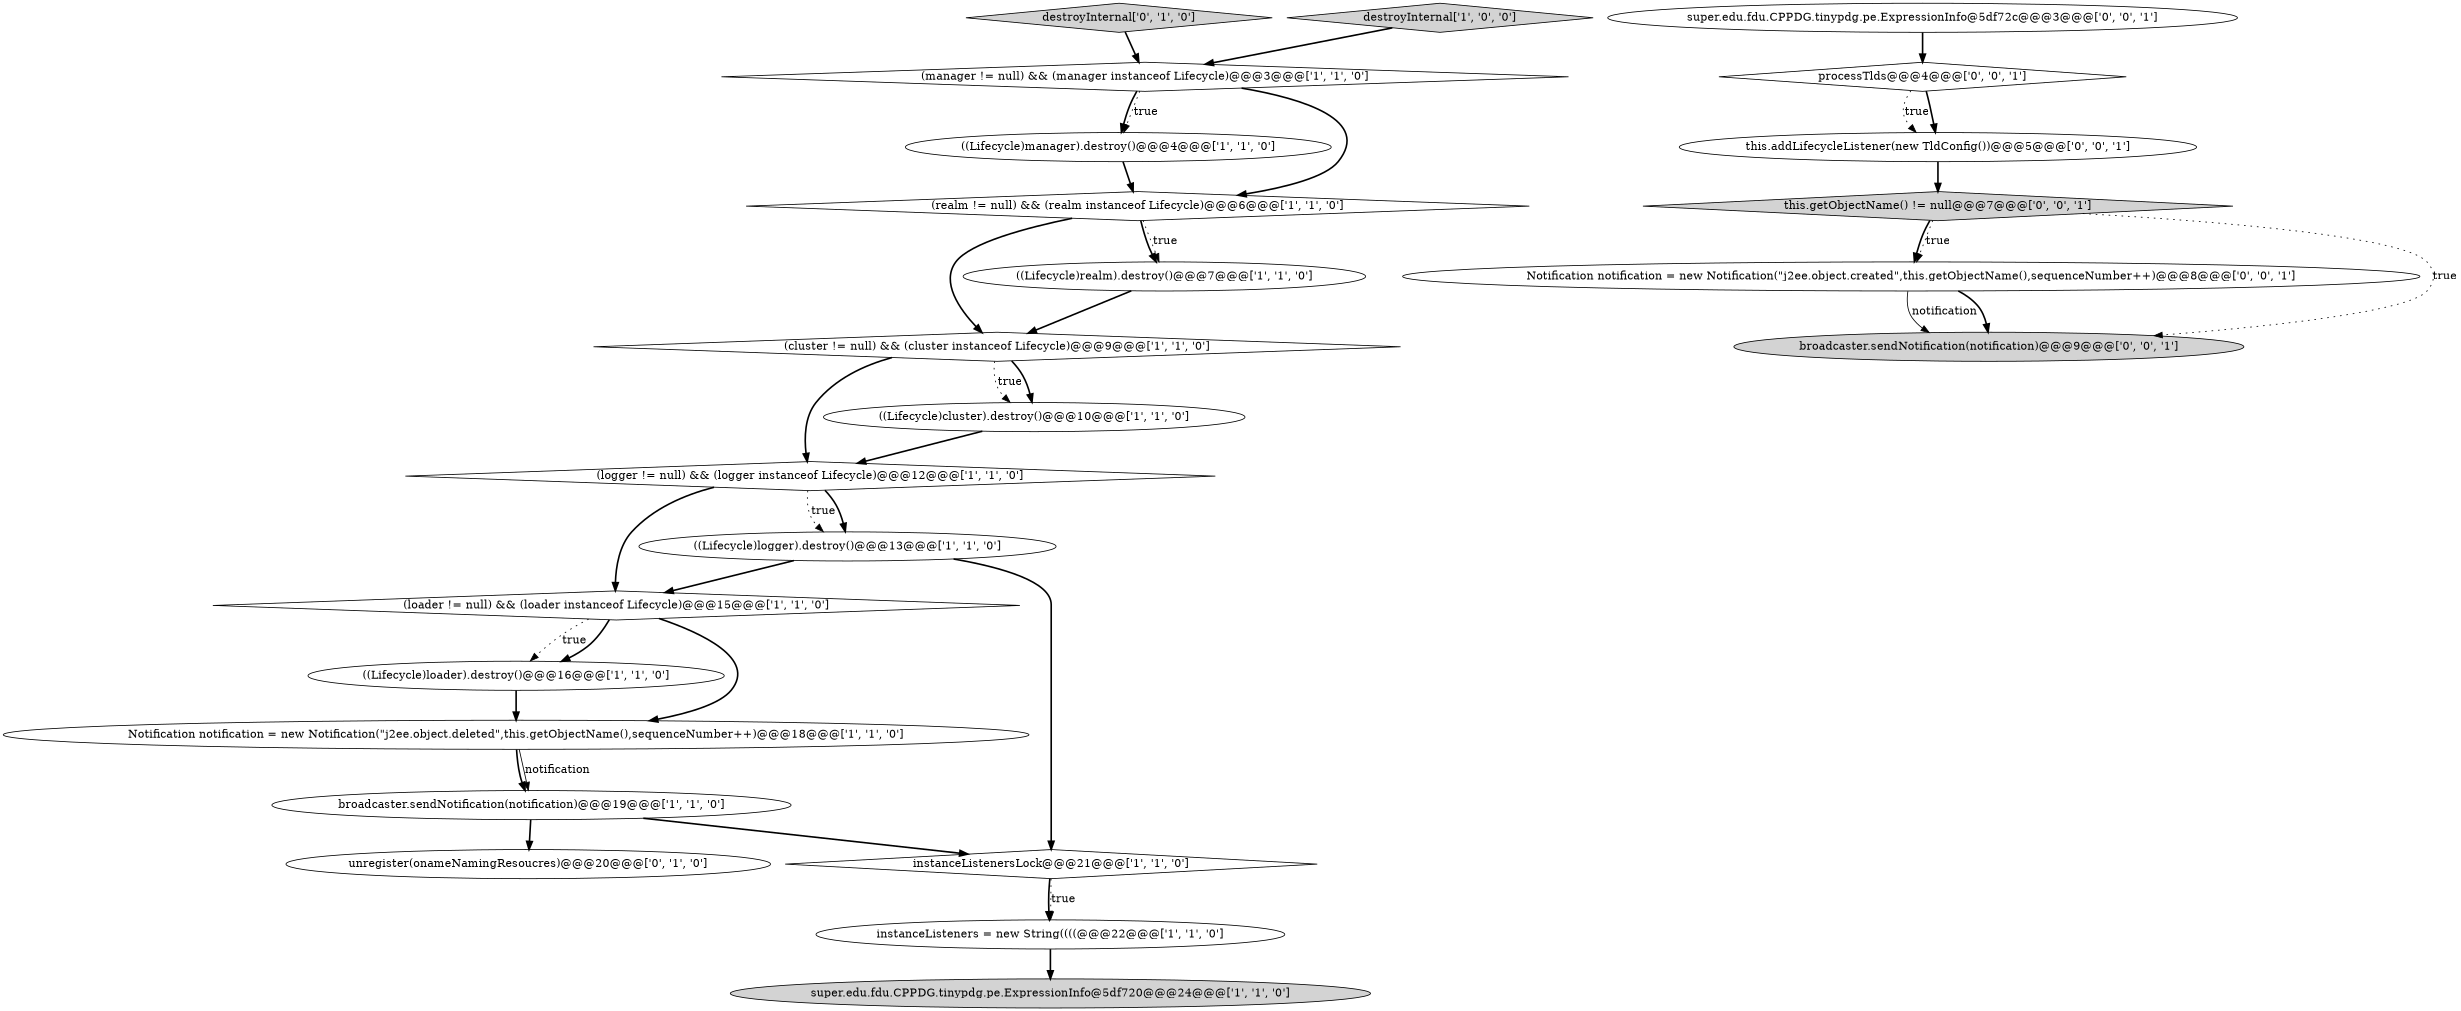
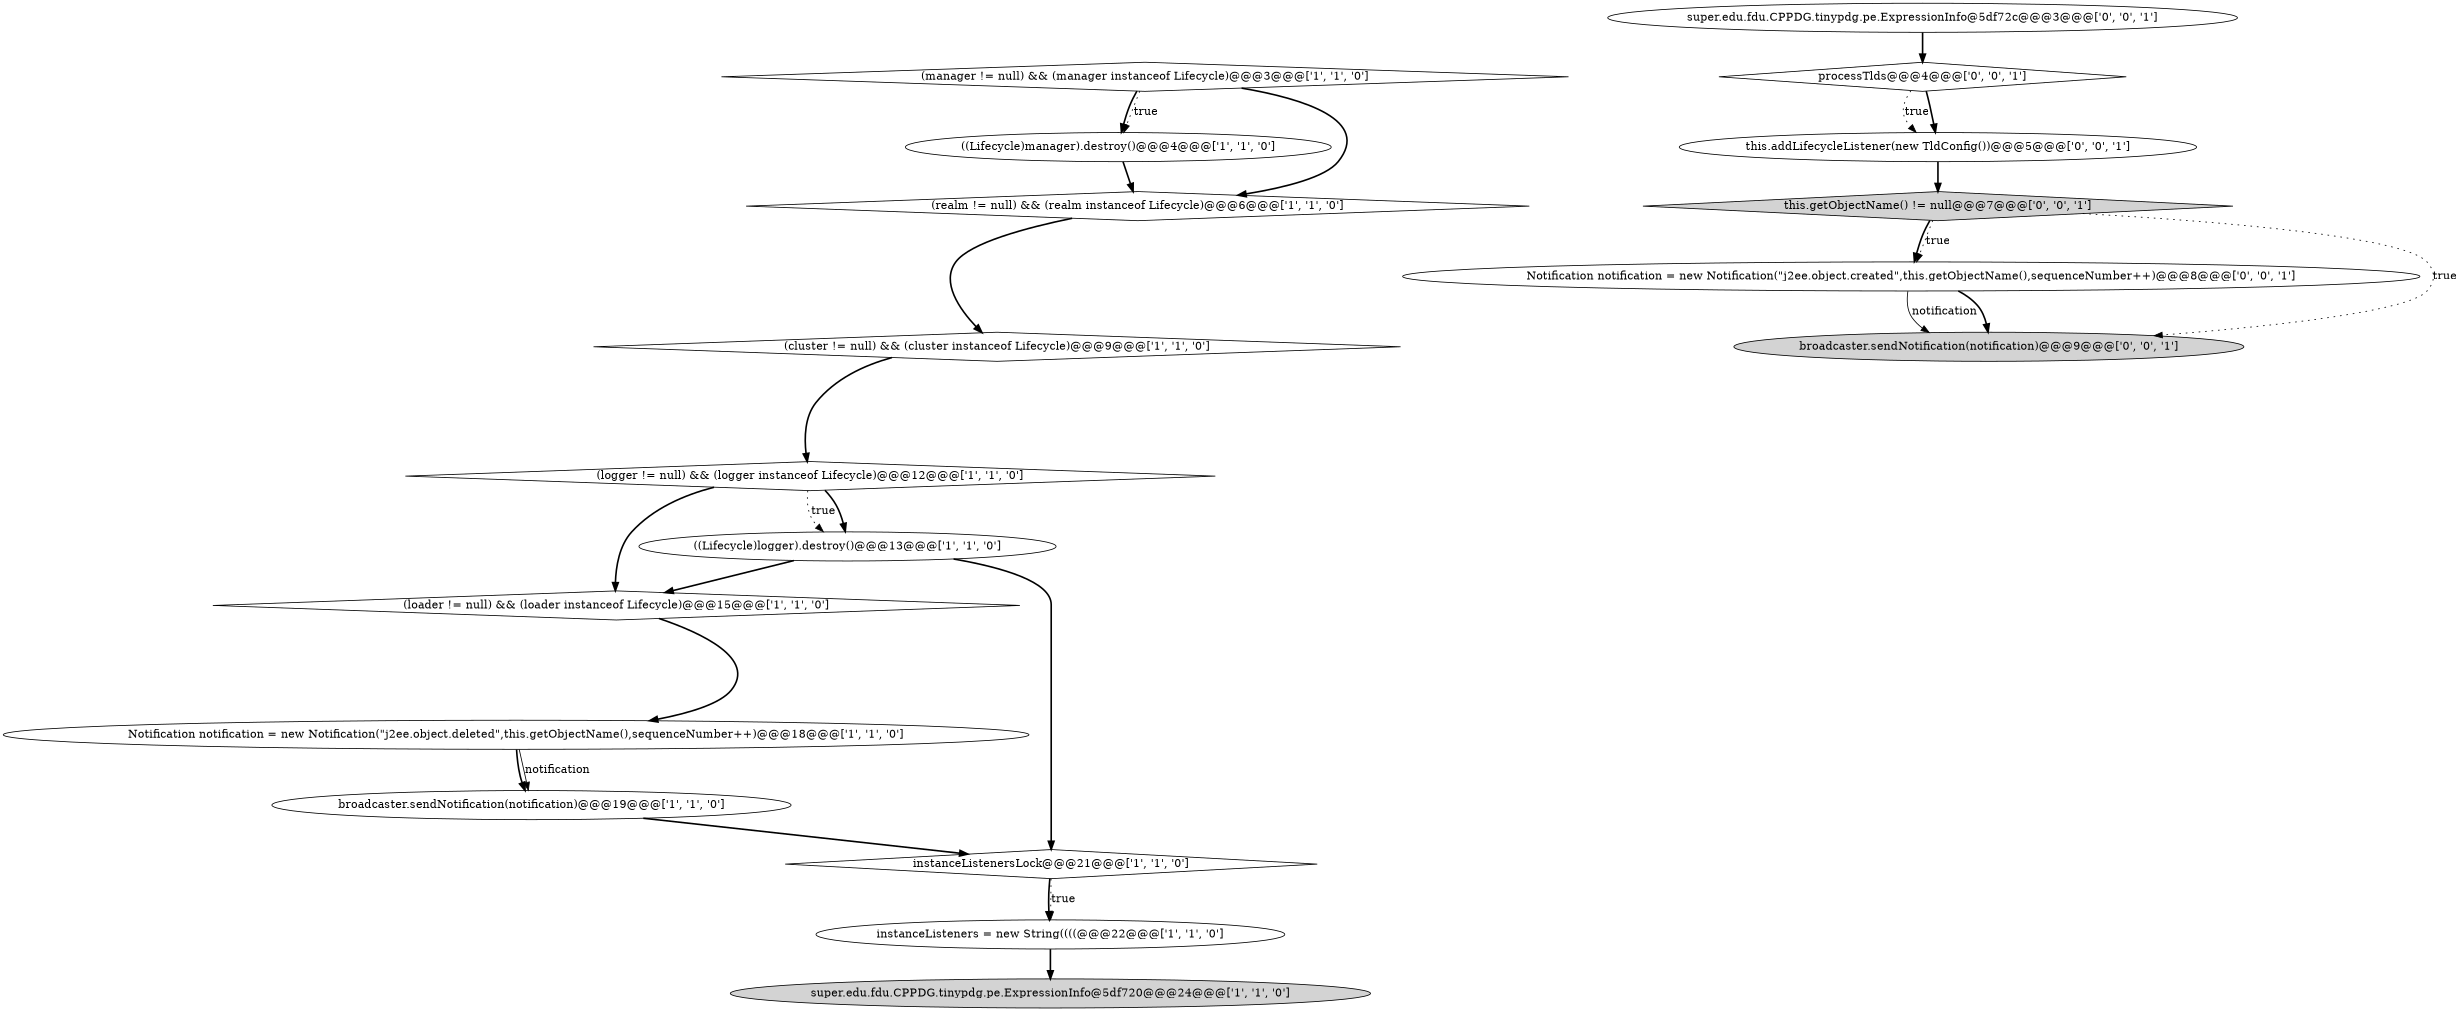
node "destroyInternal['0', '1', '0']": removed
node "destroyInternal['1', '0', '0']": removed
node "((Lifecycle)realm).destroy()@@@7@@@['1', '1', '0']": removed
node "((Lifecycle)cluster).destroy()@@@10@@@['1', '1', '0']": removed
node "((Lifecycle)loader).destroy()@@@16@@@['1', '1', '0']": removed
node "unregister(onameNamingResoucres)@@@20@@@['0', '1', '0']": removed
